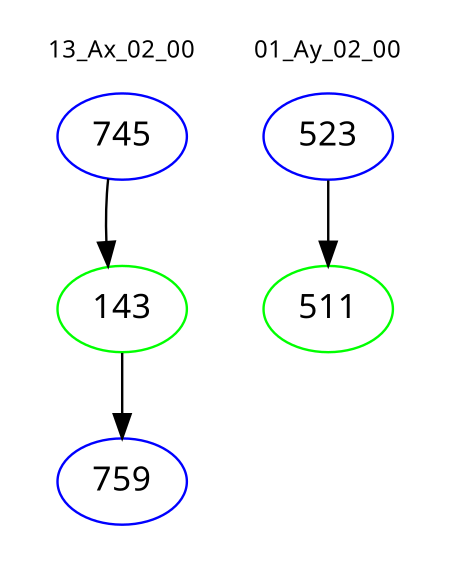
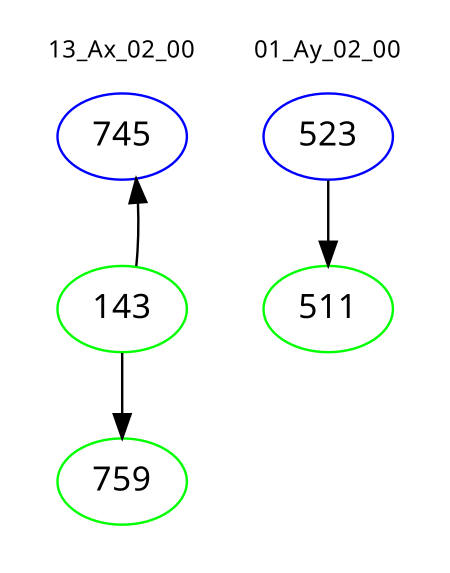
edge "745" -> "143": reversed
node "759": color blue -> green
